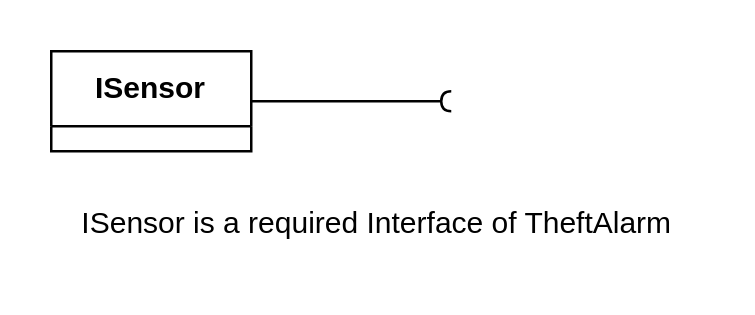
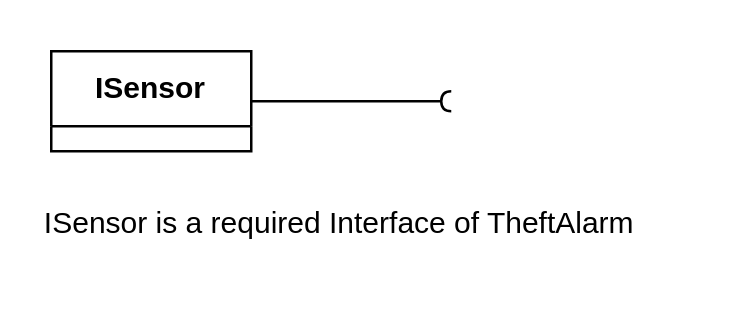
node "ISensor is a required Interface of TheftAlarm": moved (376, 224) -> (339, 224)
